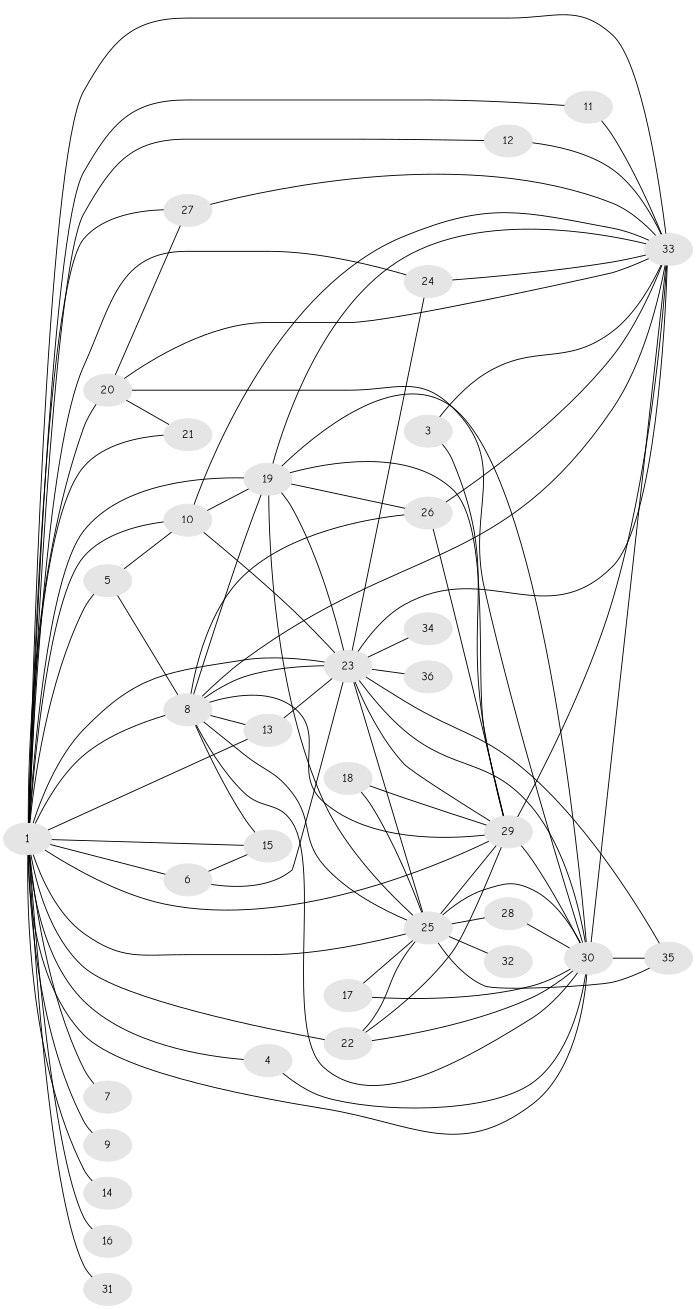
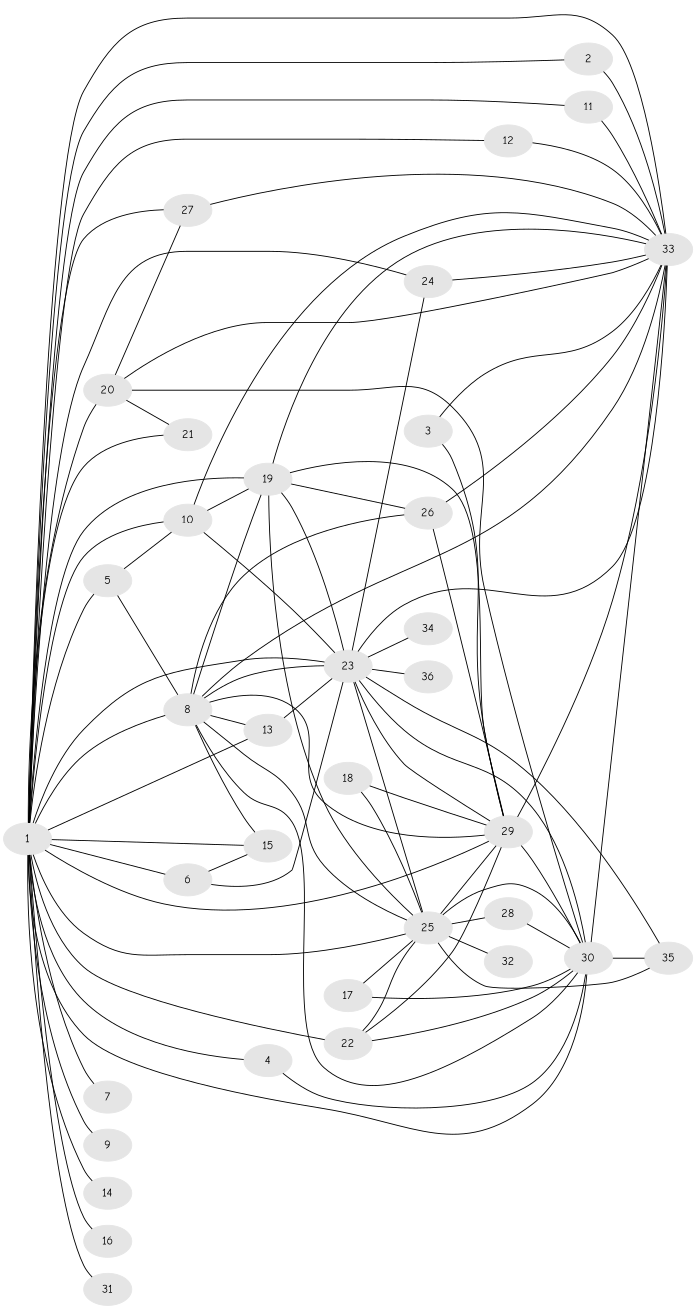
node "2": added
edge "19" -- "30": removed
